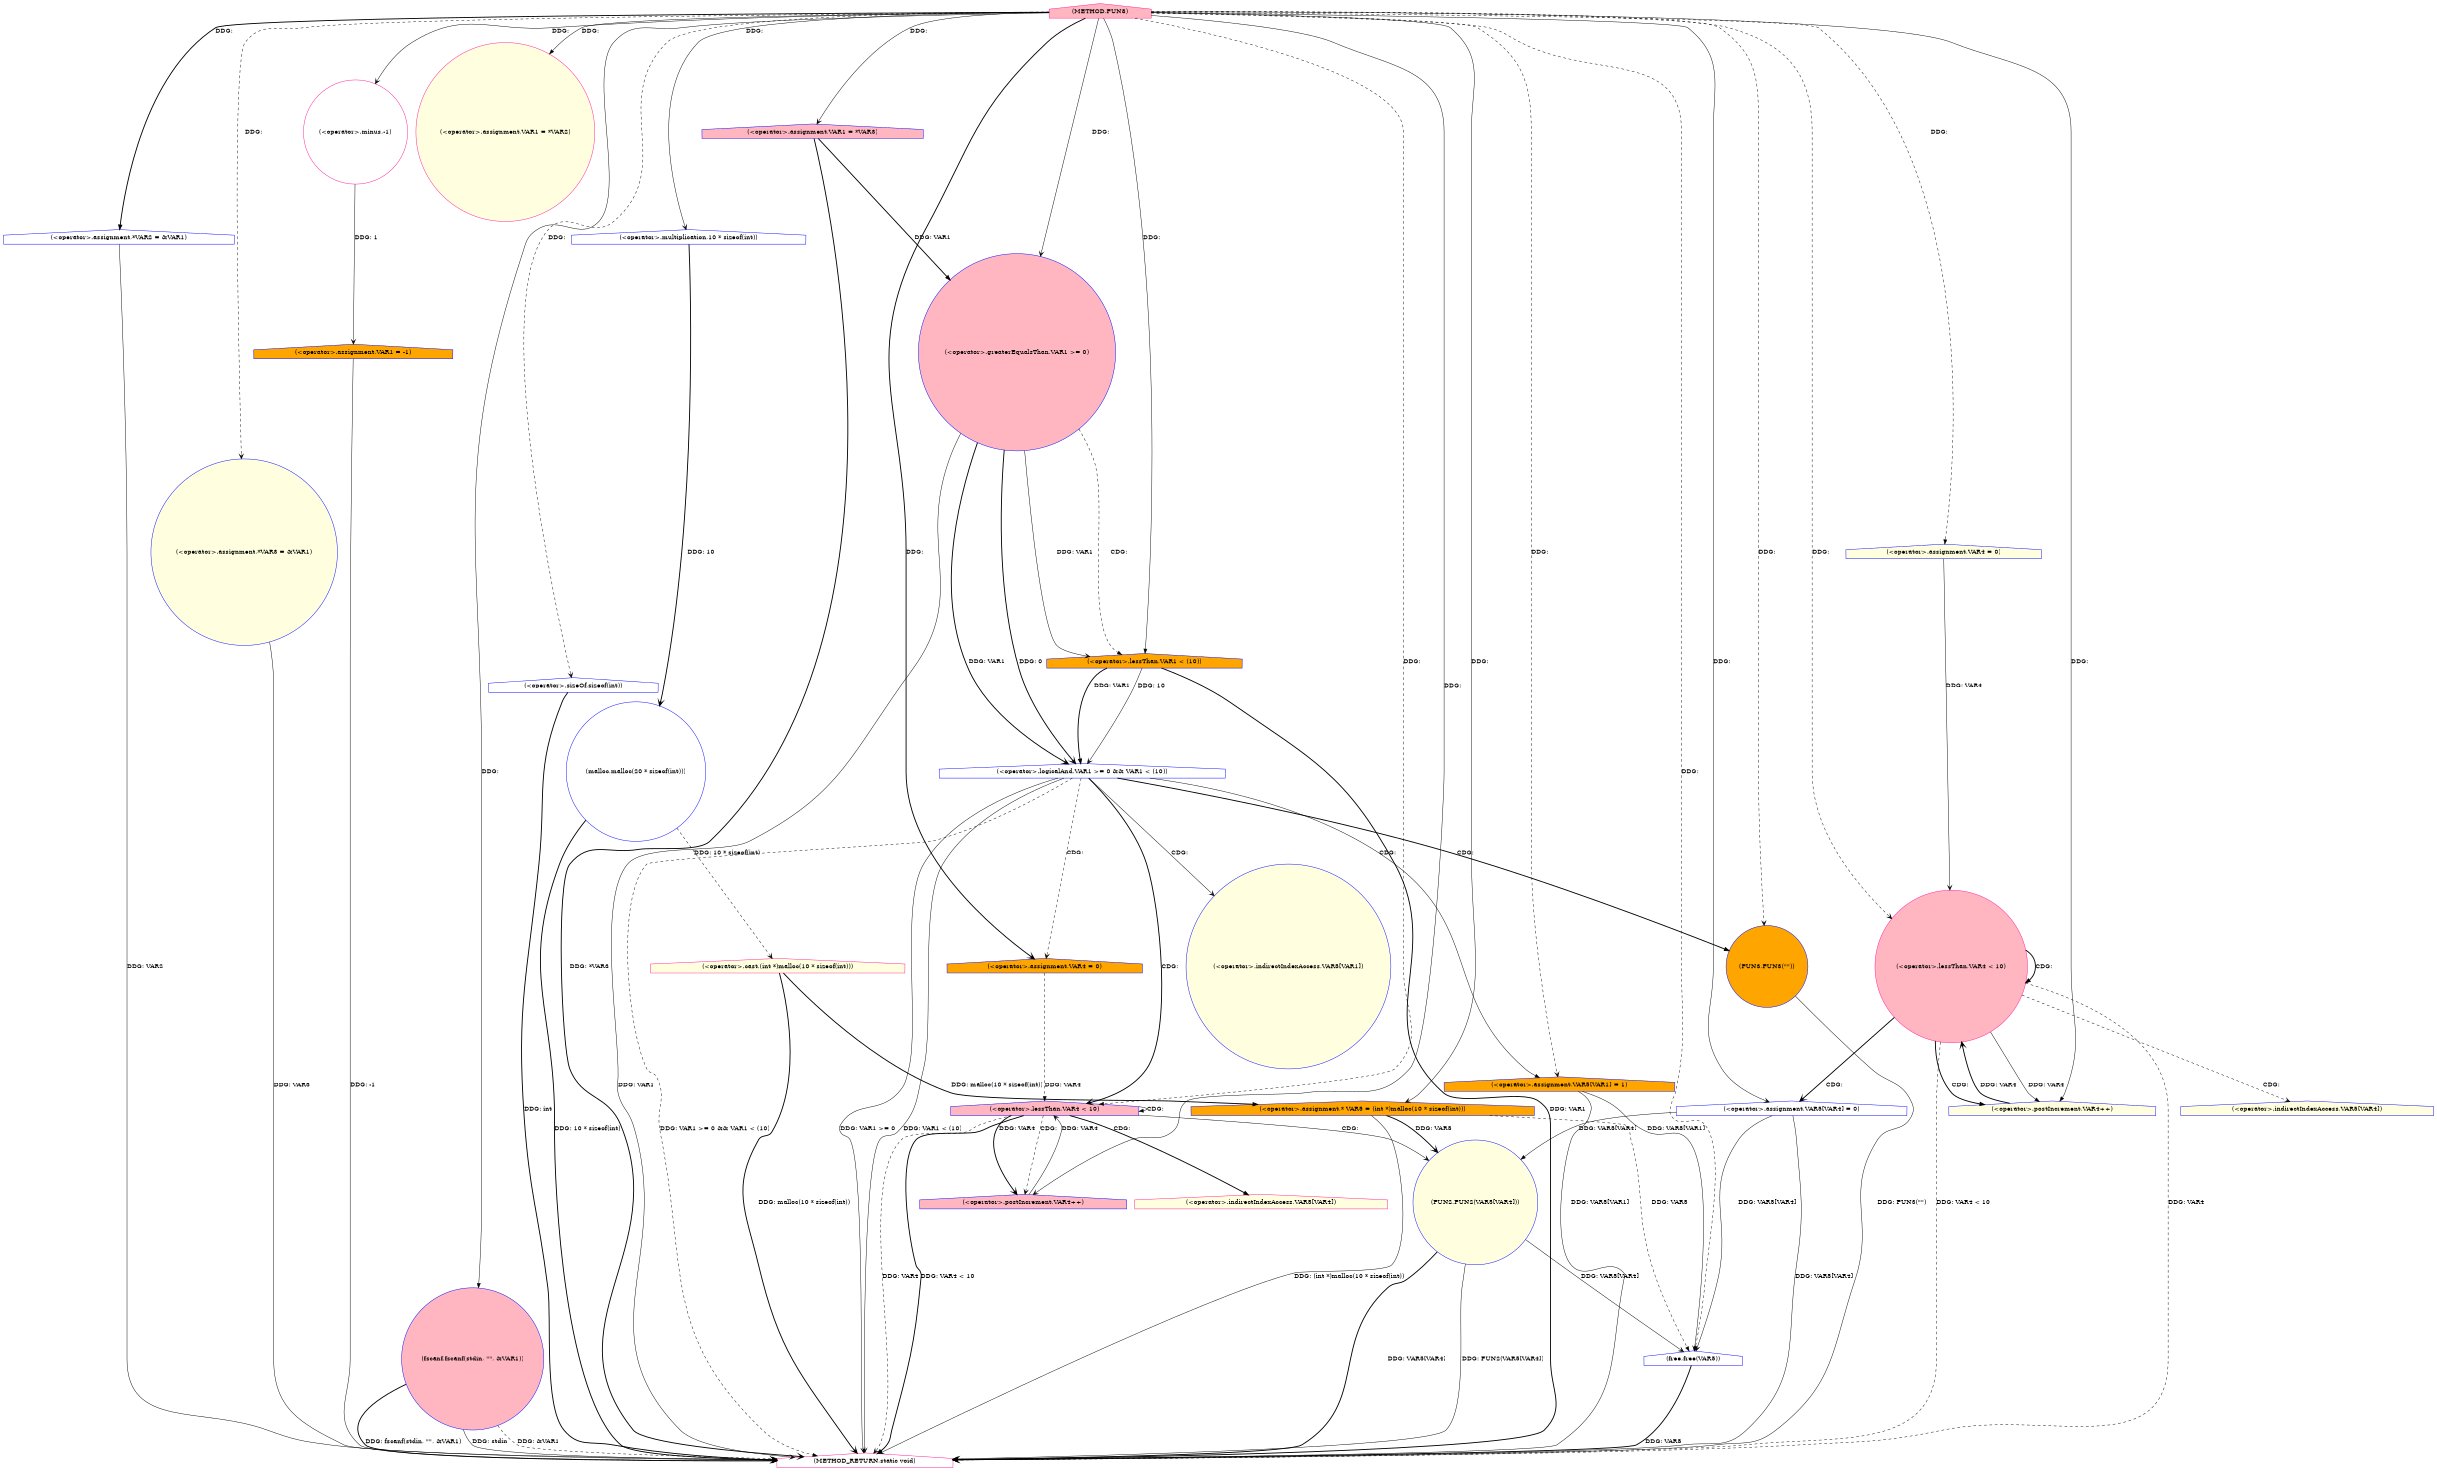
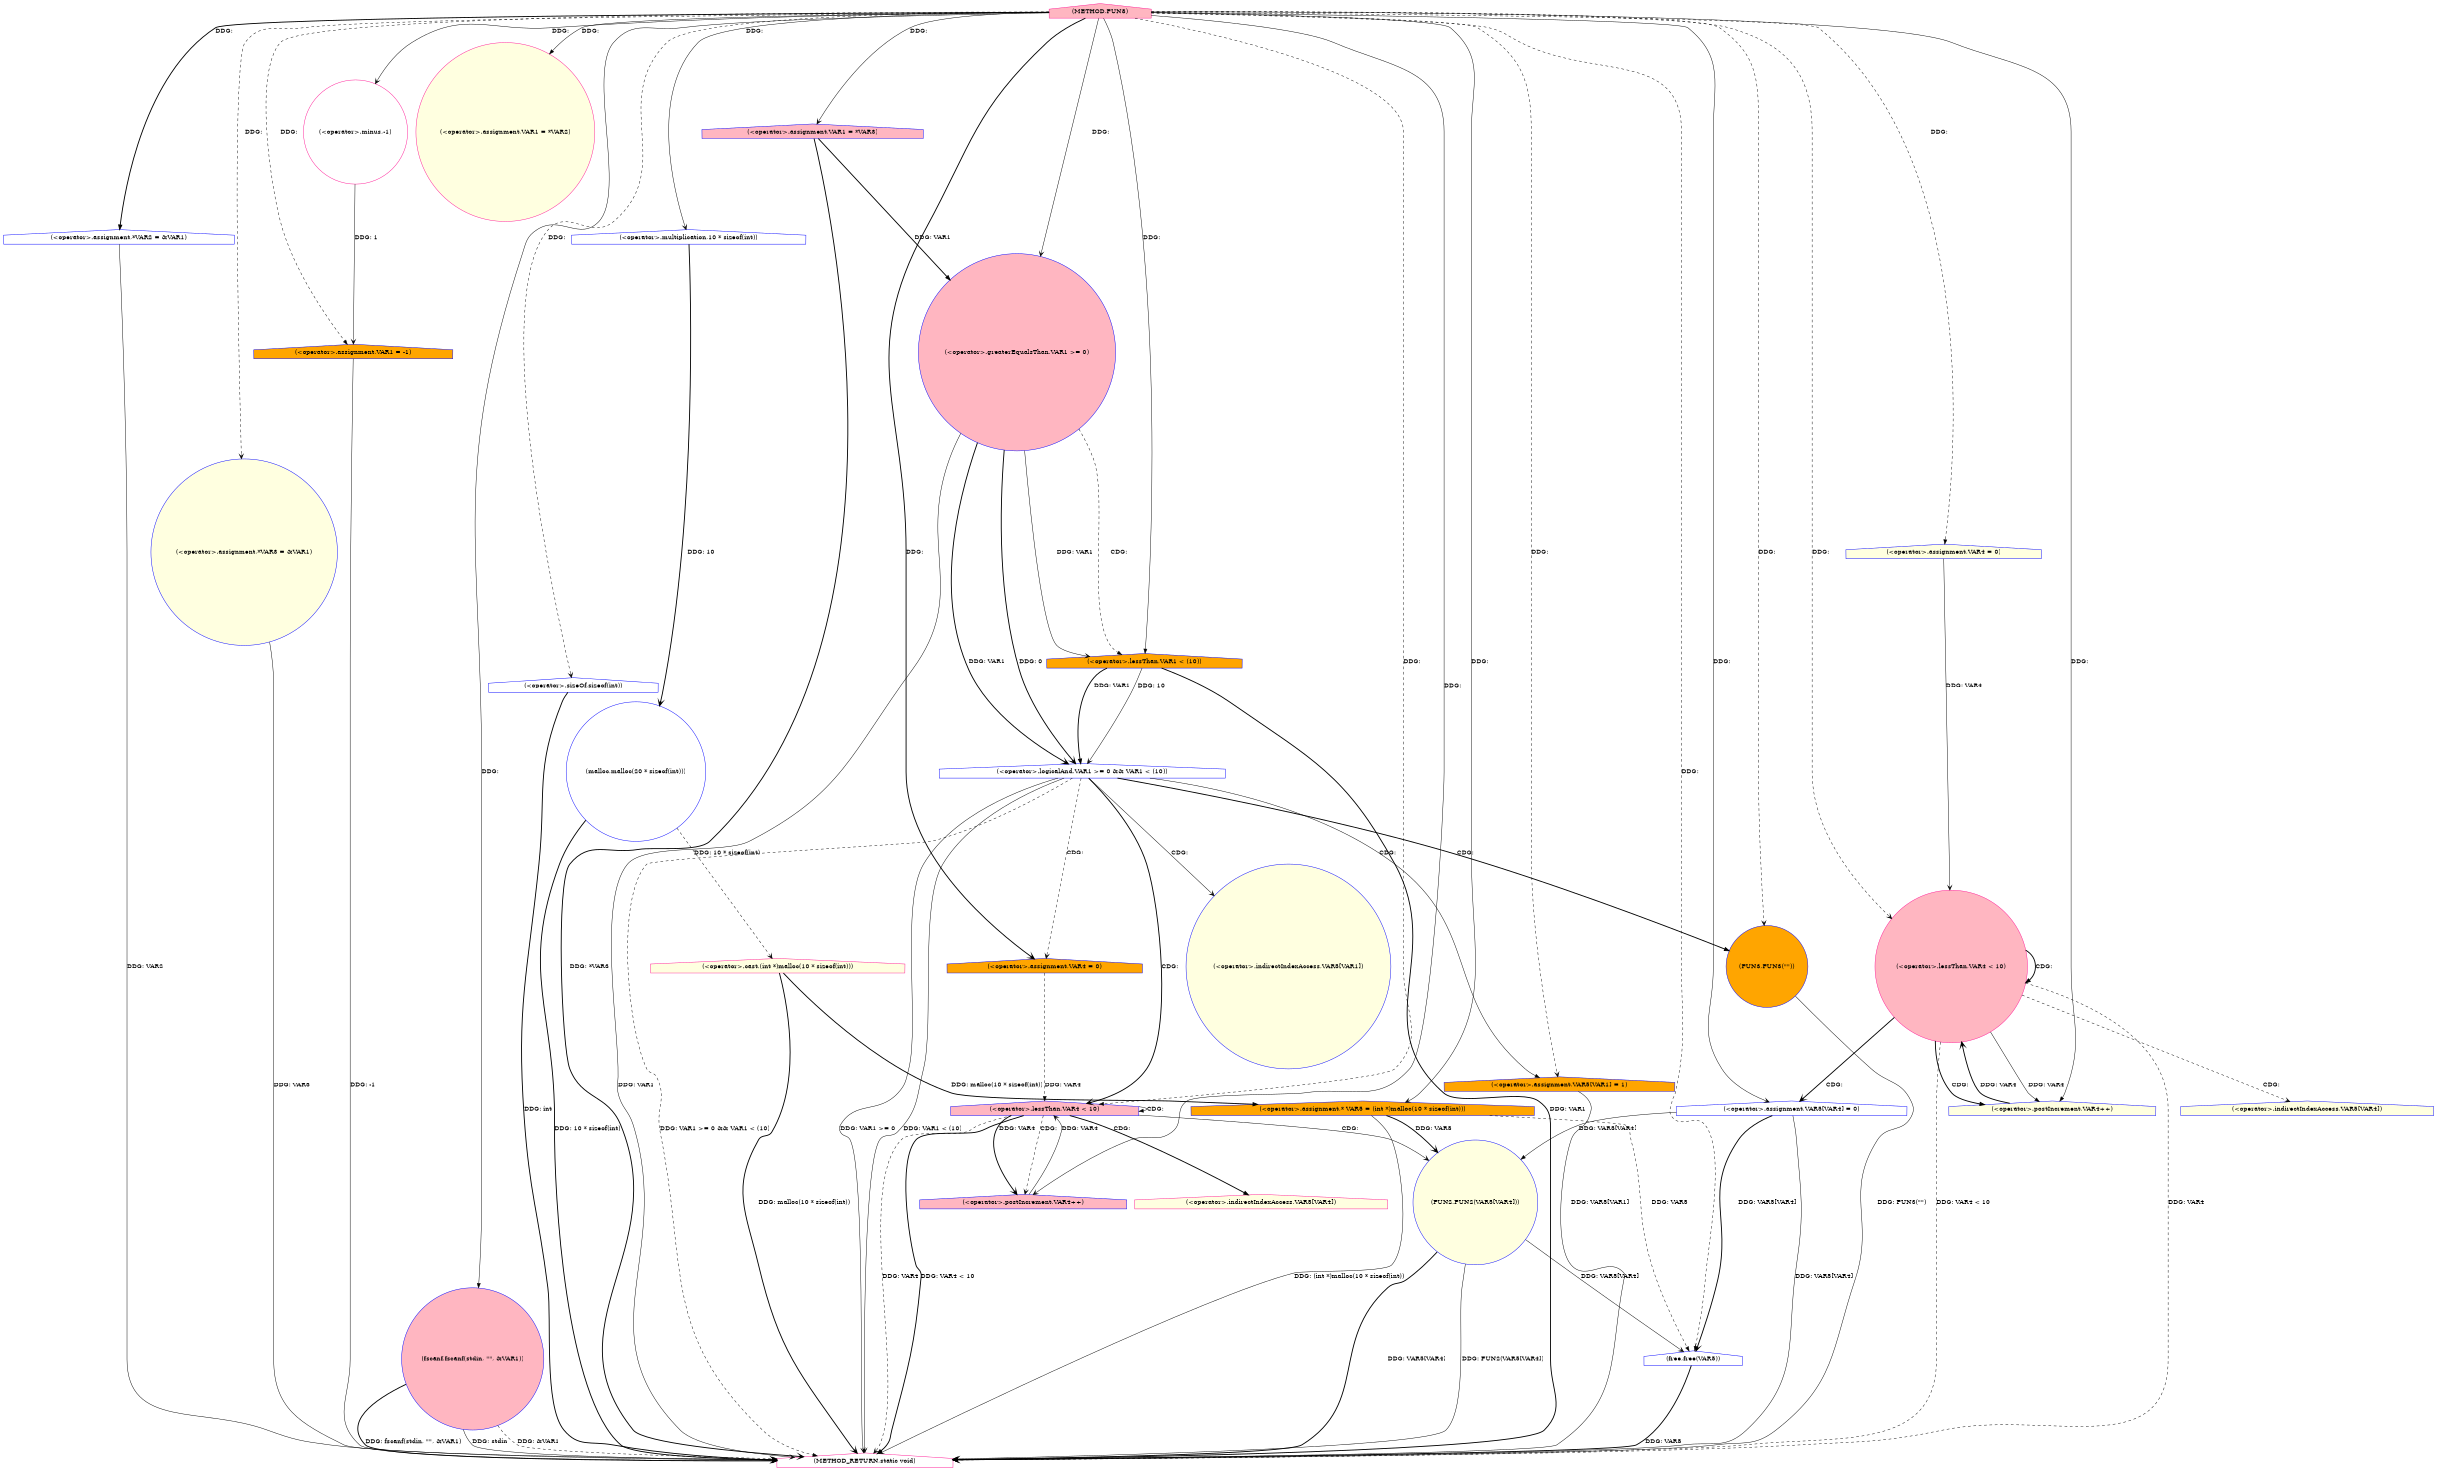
edge "(METHOD,FUN8)" -> "(<operator>.assignment,VAR1 = -1)": added, label "DDG:"
edge "(<operator>.assignment,VAR5[VAR1] = 1)" -> "(free,free(VAR5))": removed, label "DDG: VAR5[VAR1]"
edge "(<operator>.assignment,VAR5[VAR4] = 0)" -> "(free,free(VAR5))": style solid -> bold
